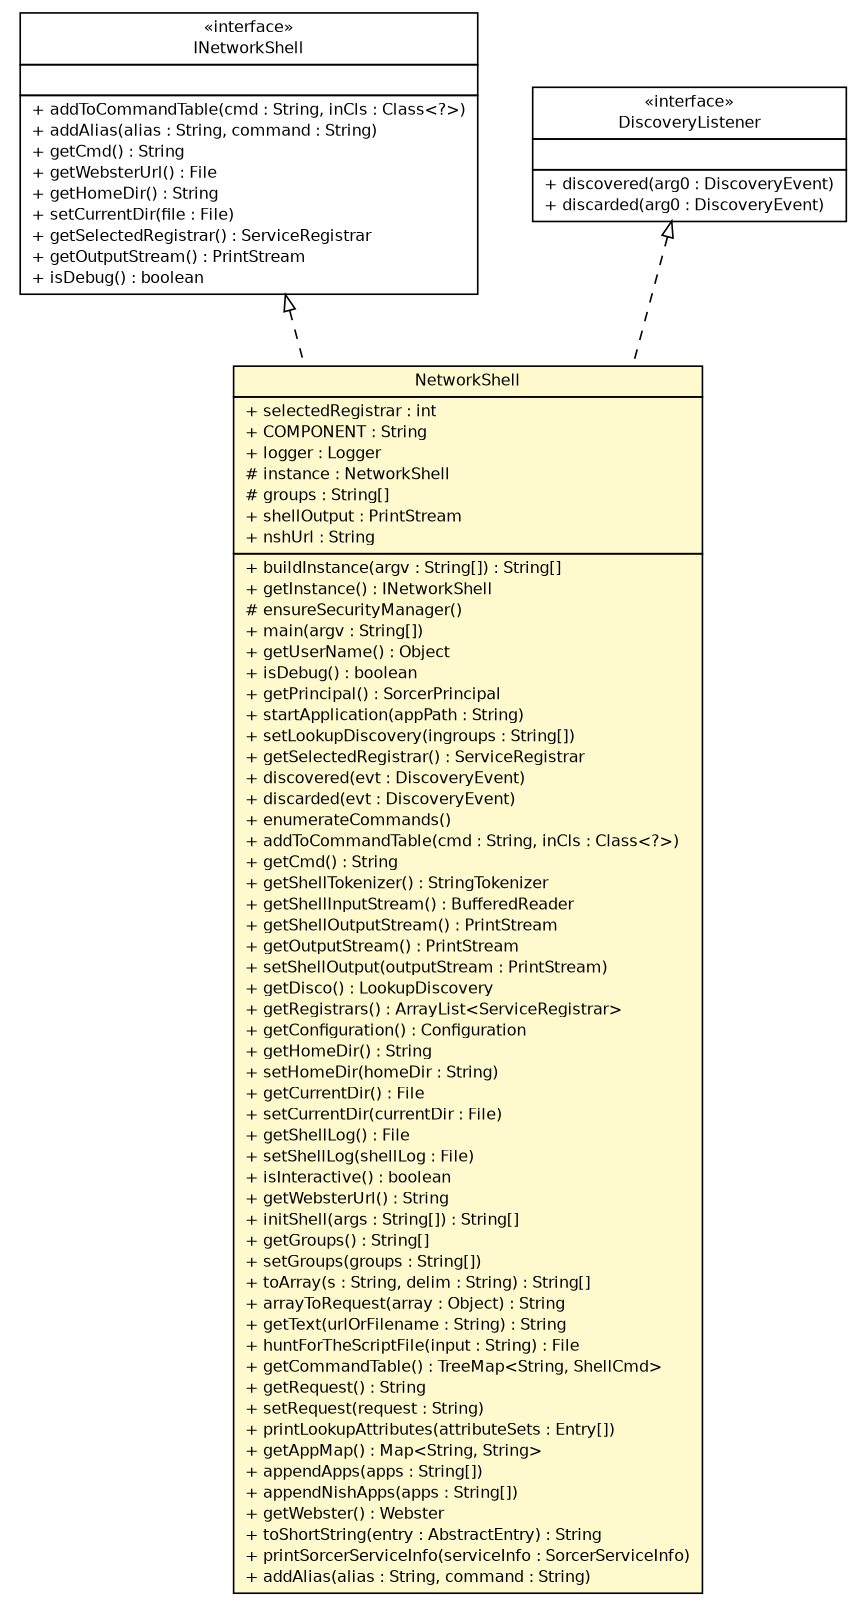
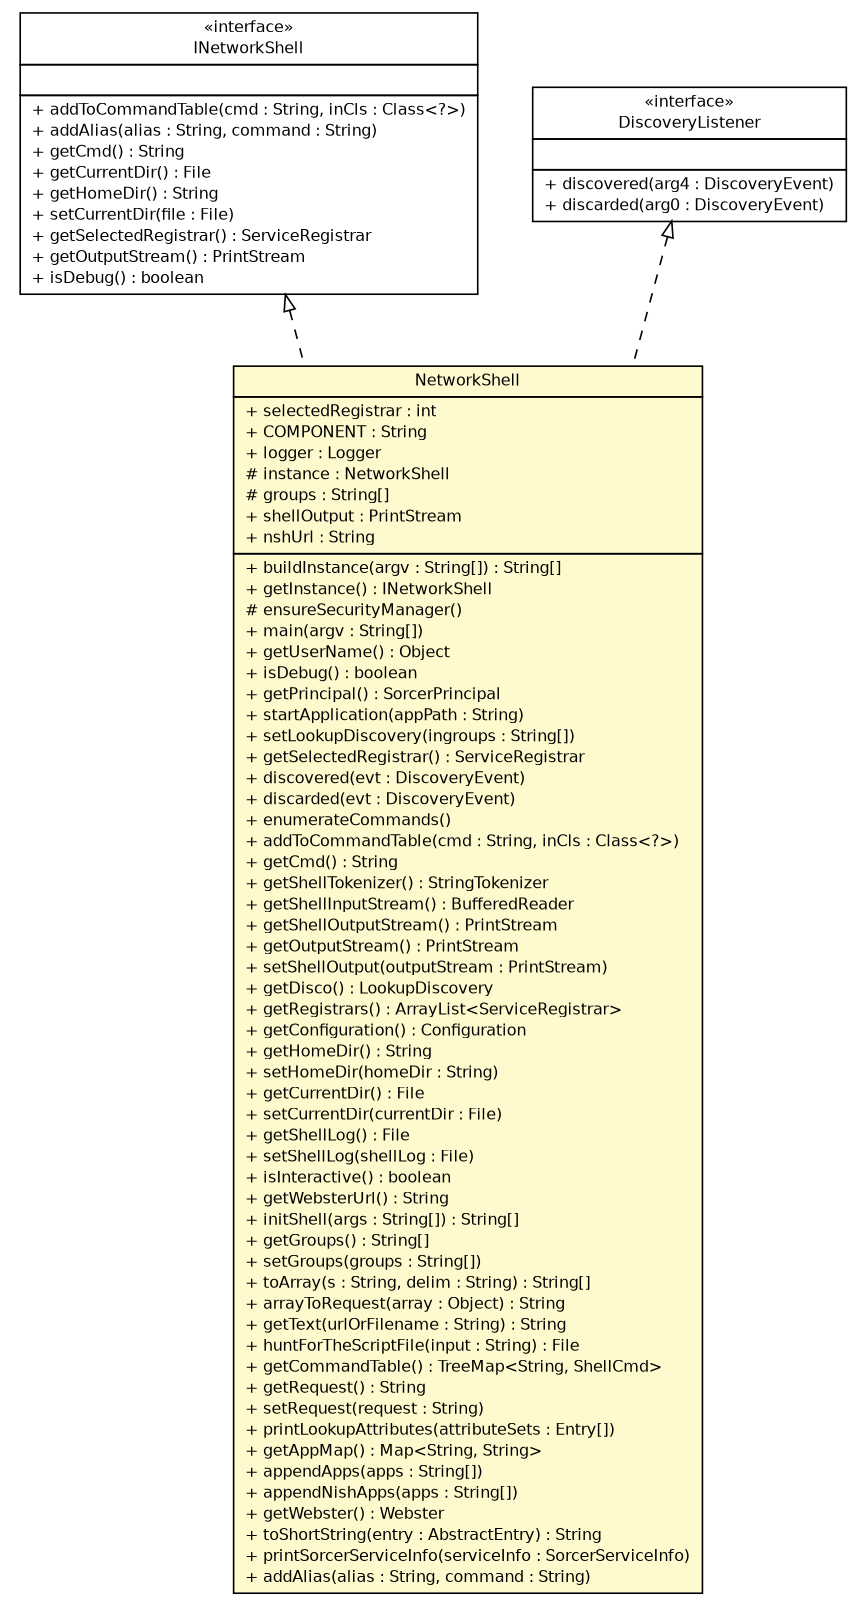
node "INetworkShell": text "+ getWebsterUrl() : File" -> "+ getCurrentDir() : File"
node "DiscoveryListener": text "+ discovered(arg0 : DiscoveryEvent)" -> "+ discovered(arg4 : DiscoveryEvent)"
